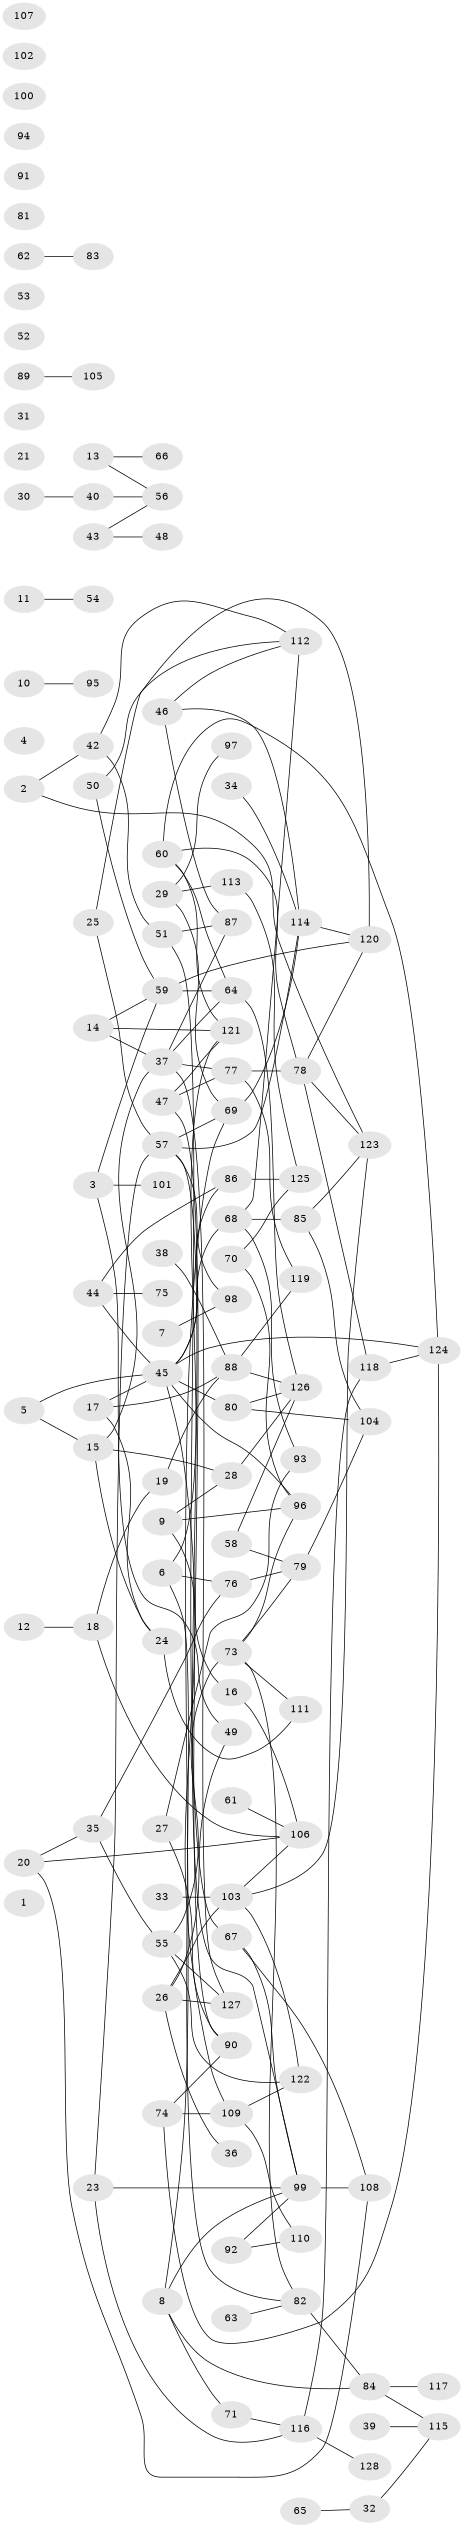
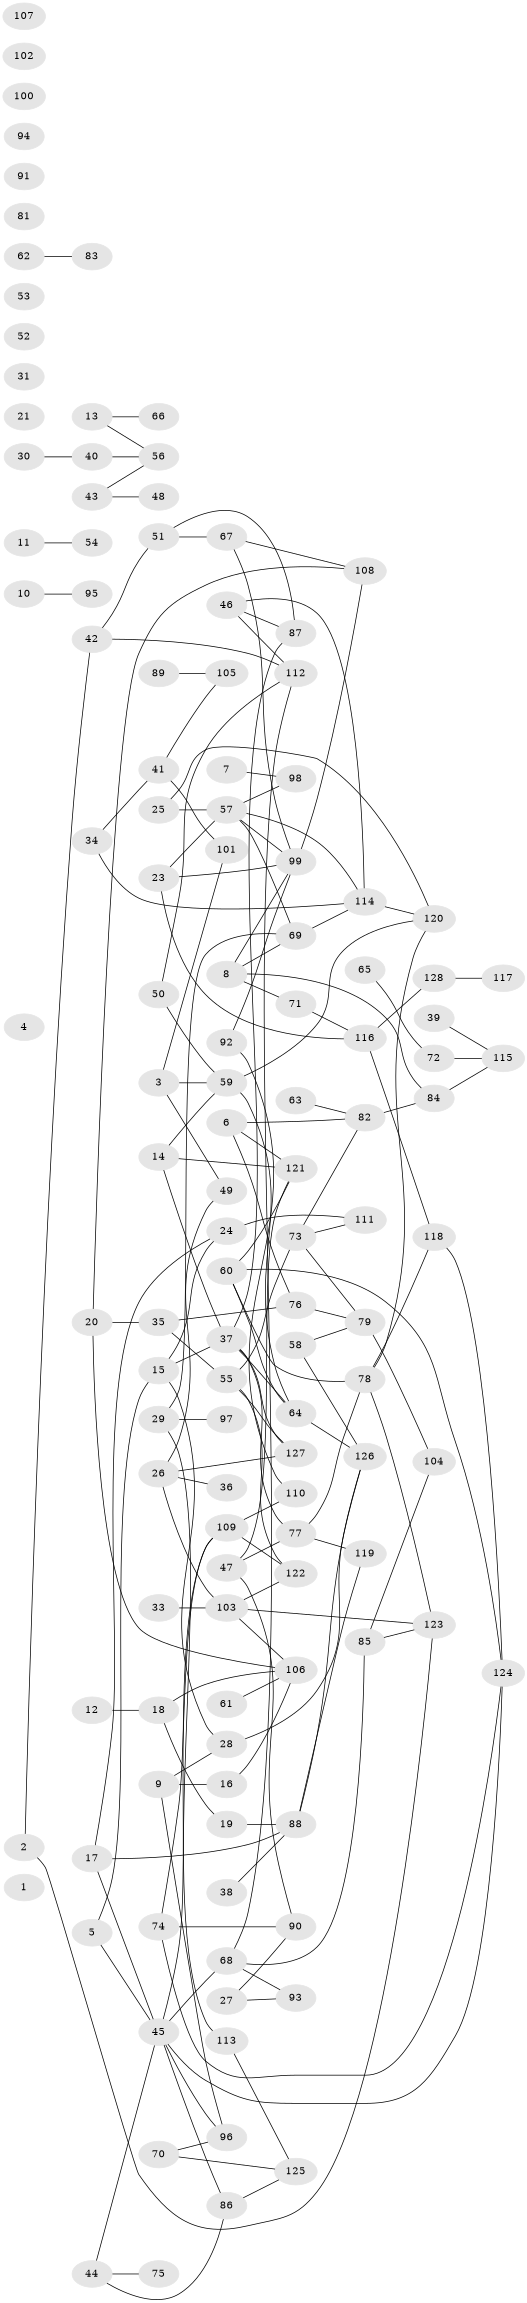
node "41": added
node "80": removed
edge "96" -- "73": removed
edge "84" -- "117": now "128" -- "117"
node "32": label "32" -> "72"
